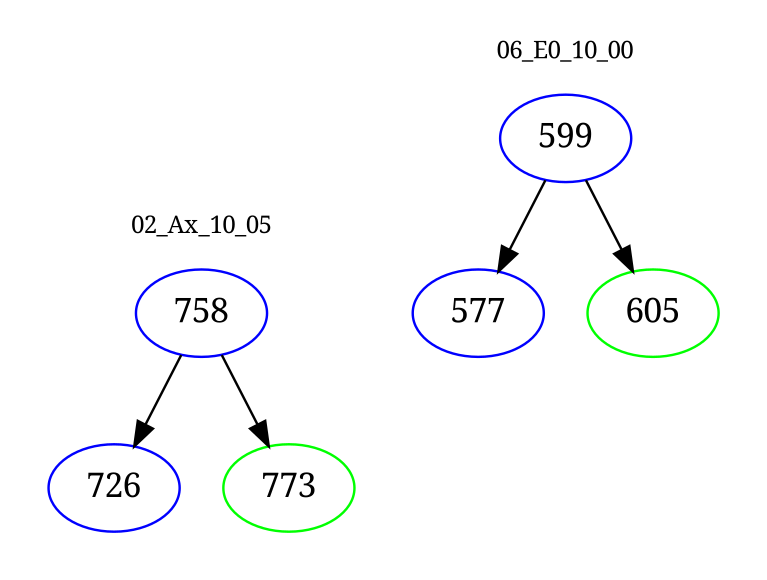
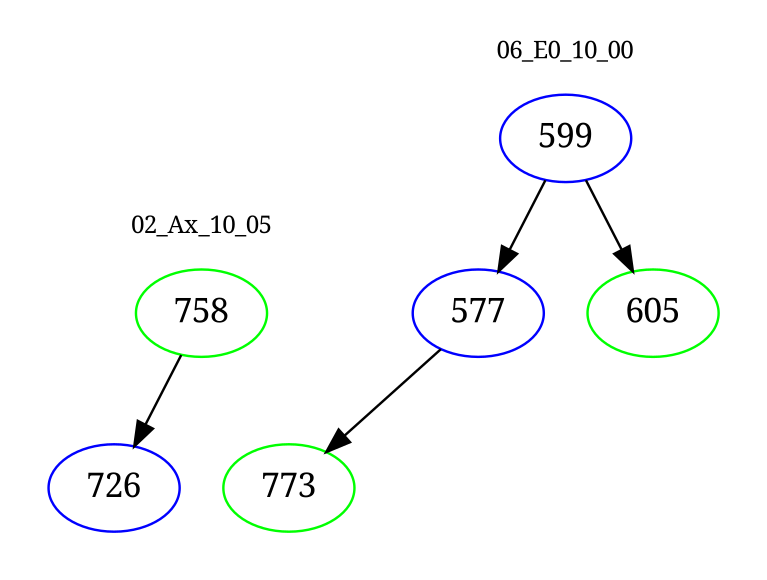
node "758": color blue -> green
edge "758" -> "773": now "577" -> "773"
